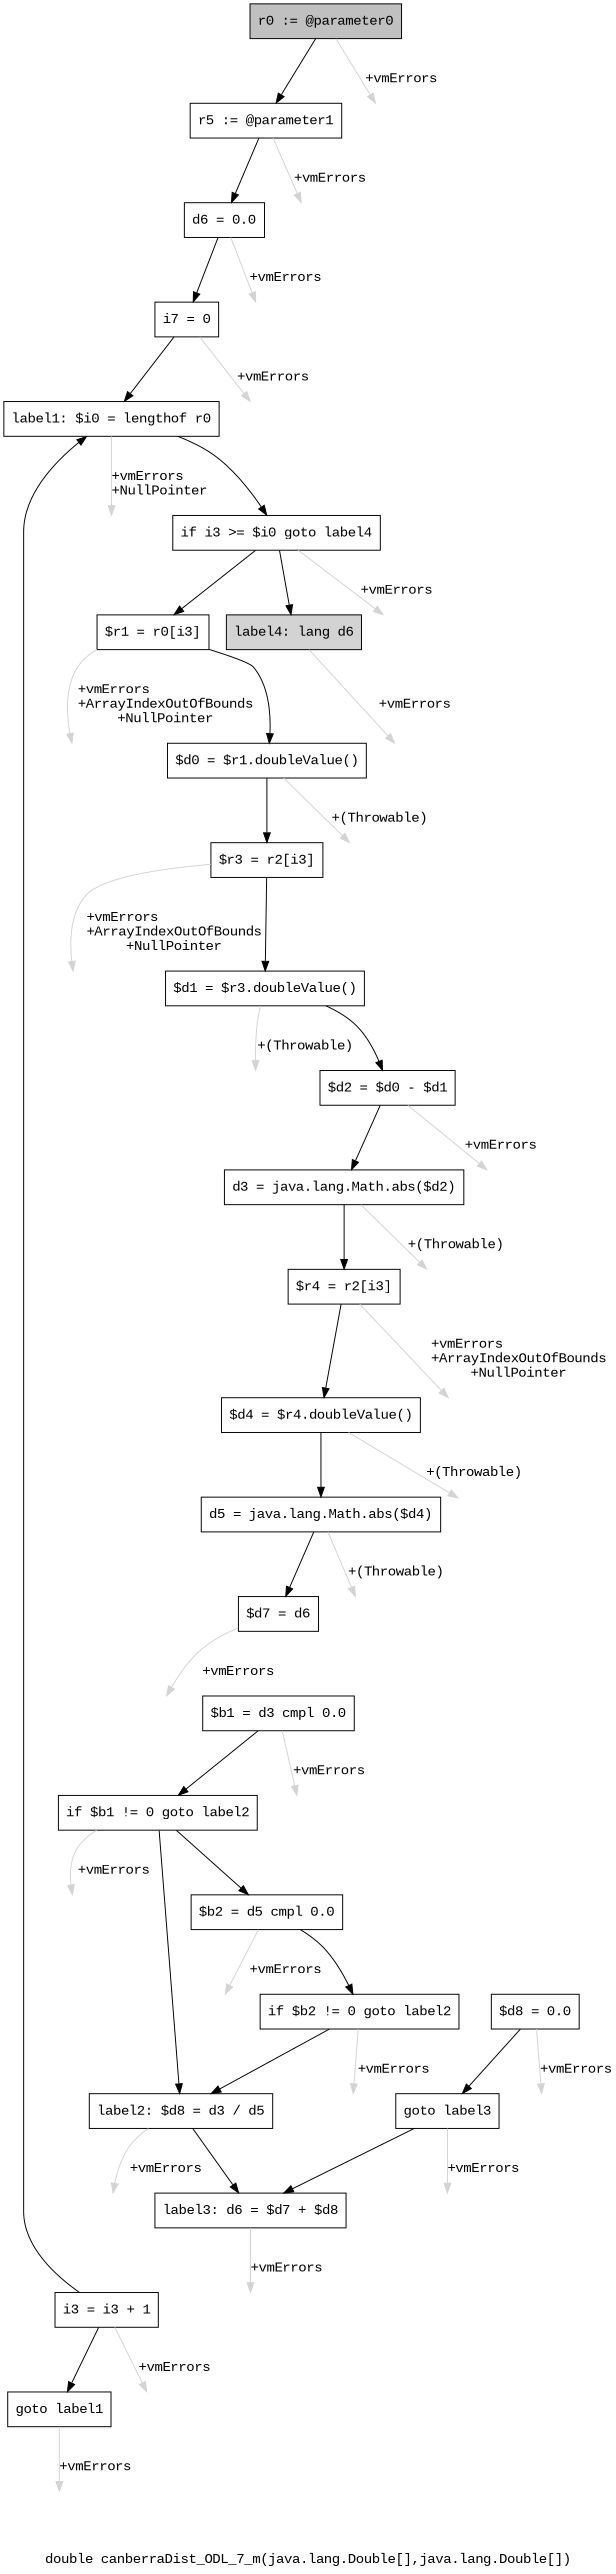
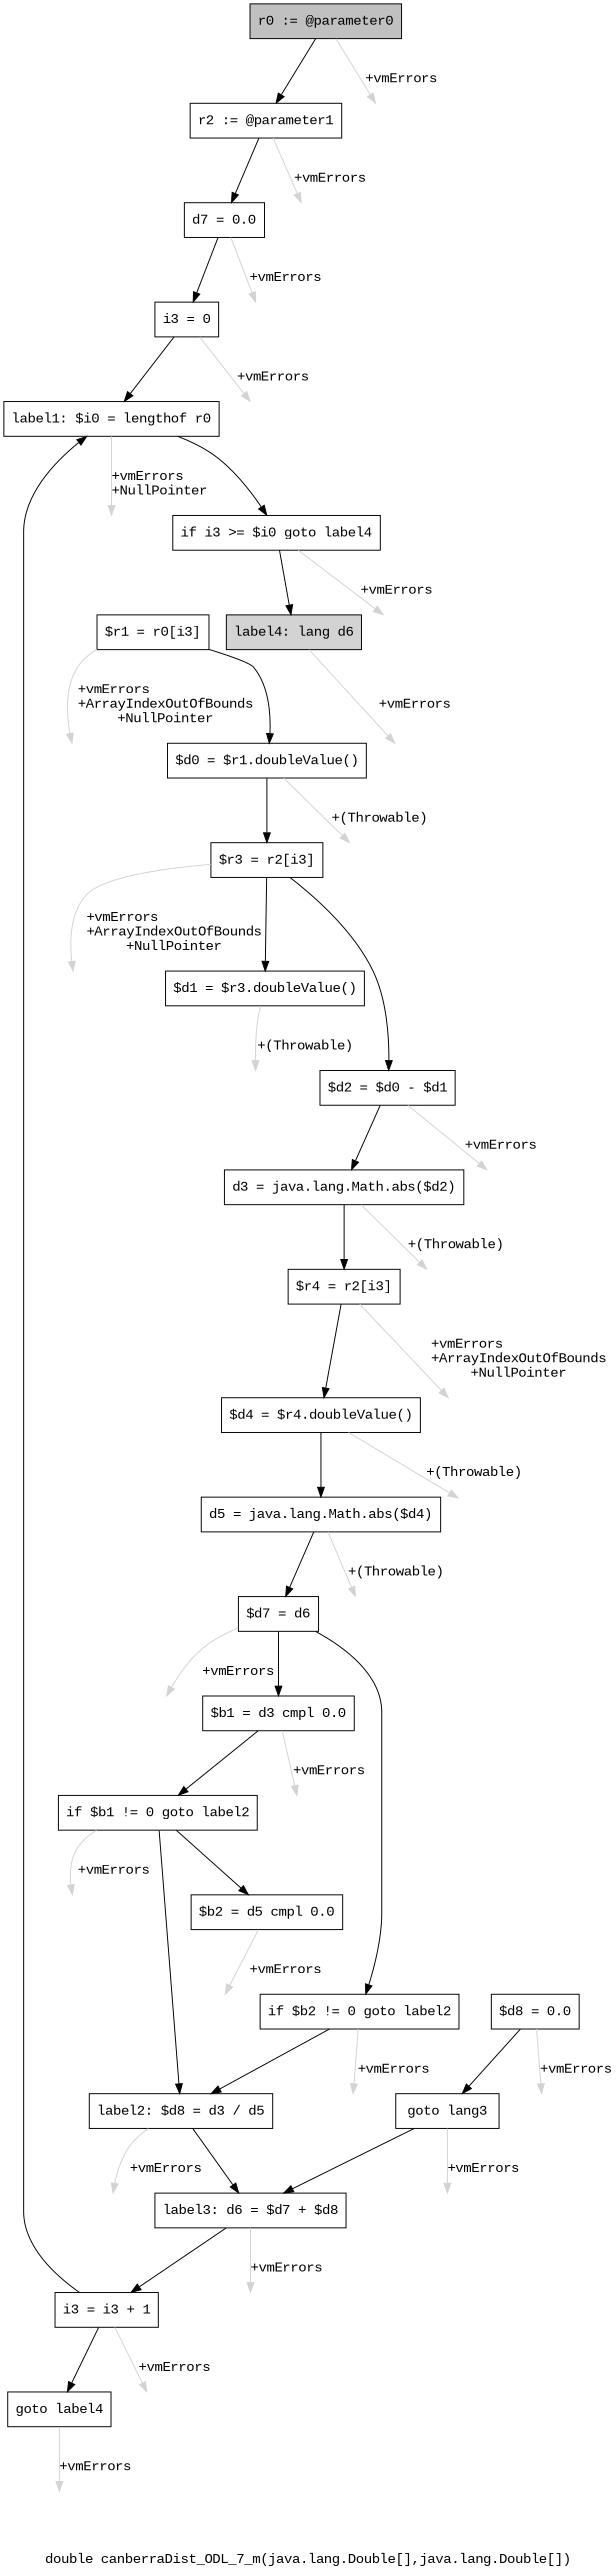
node "r5 := @parameter1": label "r5 := @parameter1" -> "r2 := @parameter1"
node "d6 = 0.0": label "d6 = 0.0" -> "d7 = 0.0"
node "i7 = 0": label "i7 = 0" -> "i3 = 0"
edge "if i3 >= $i0 goto label4" -> "$r1 = r0[i3]": removed
edge "$d1 = $r3.doubleValue()" -> "$d2 = $d0 - $d1": now "$r3 = r2[i3]" -> "$d2 = $d0 - $d1"
edge "$d7 = d6" -> "$b1 = d3 cmpl 0.0": added
edge "$b2 = d5 cmpl 0.0" -> "if $b2 != 0 goto label2": now "$d7 = d6" -> "if $b2 != 0 goto label2"
node "goto label3": label "goto label3" -> "goto lang3"
edge "label3: d6 = $d7 + $d8" -> "i3 = i3 + 1": added
node "goto label1": label "goto label1" -> "goto label4"
